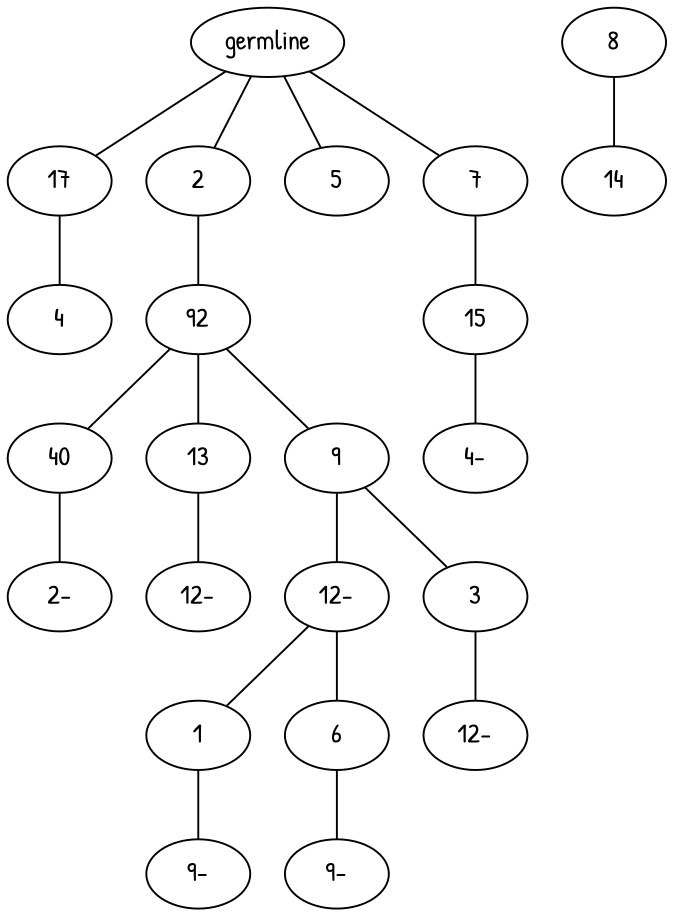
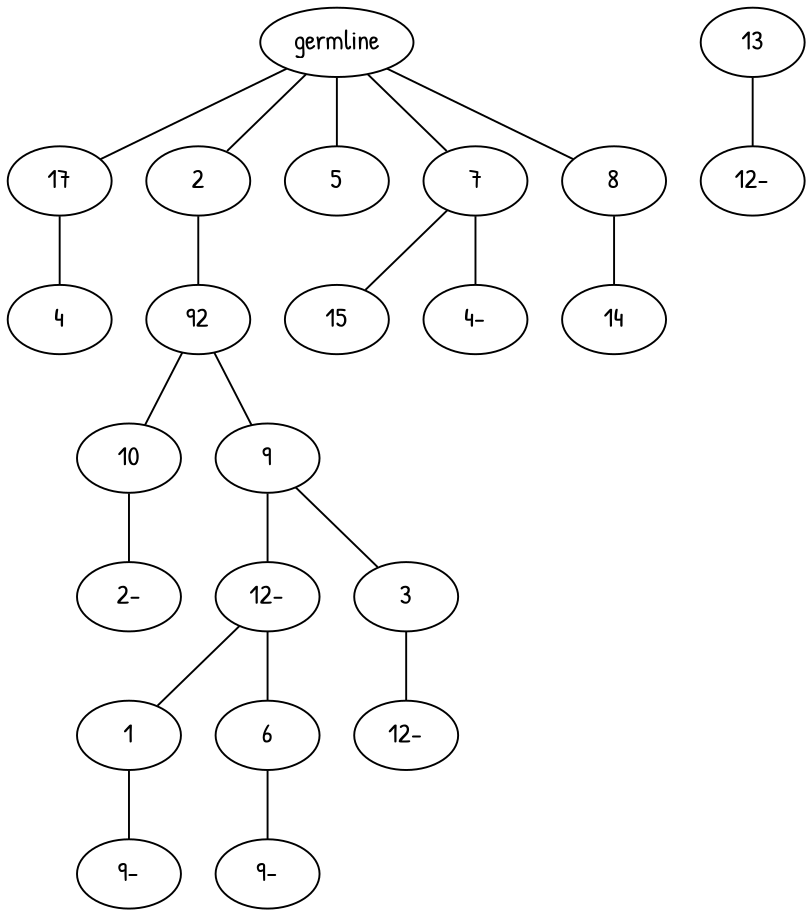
edge "germline" -- "8": added
edge "92" -- "13": removed
edge "15" -- "4-": now "7" -- "4-"
node "40": label "40" -> "10"
